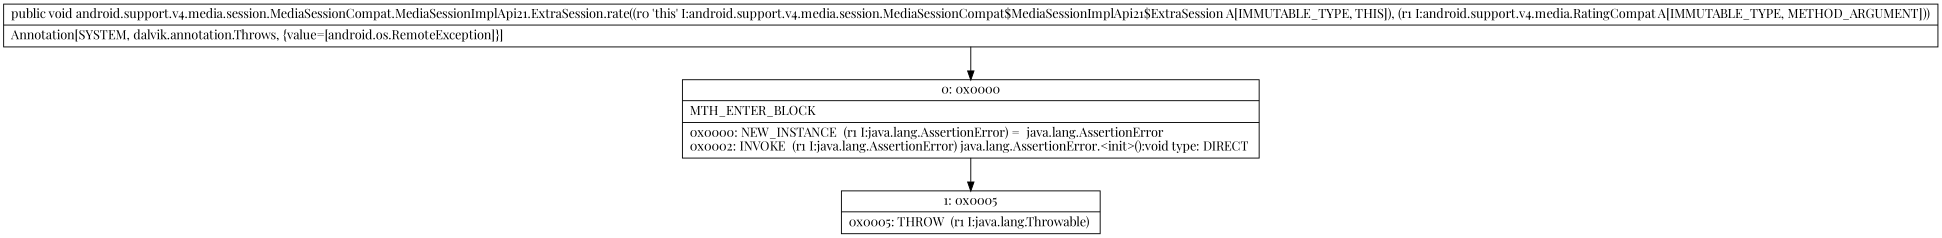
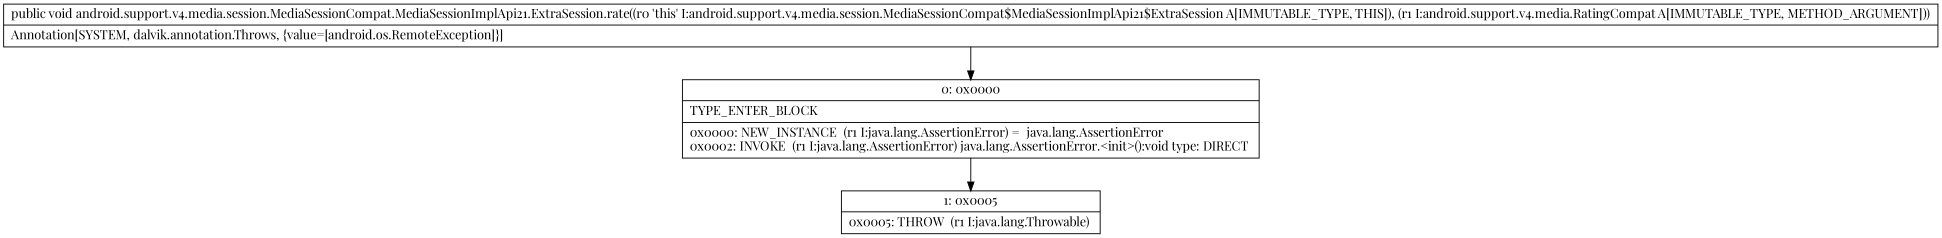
node "0: 0x0000": text "MTH_ENTER_BLOCK" -> "TYPE_ENTER_BLOCK"
